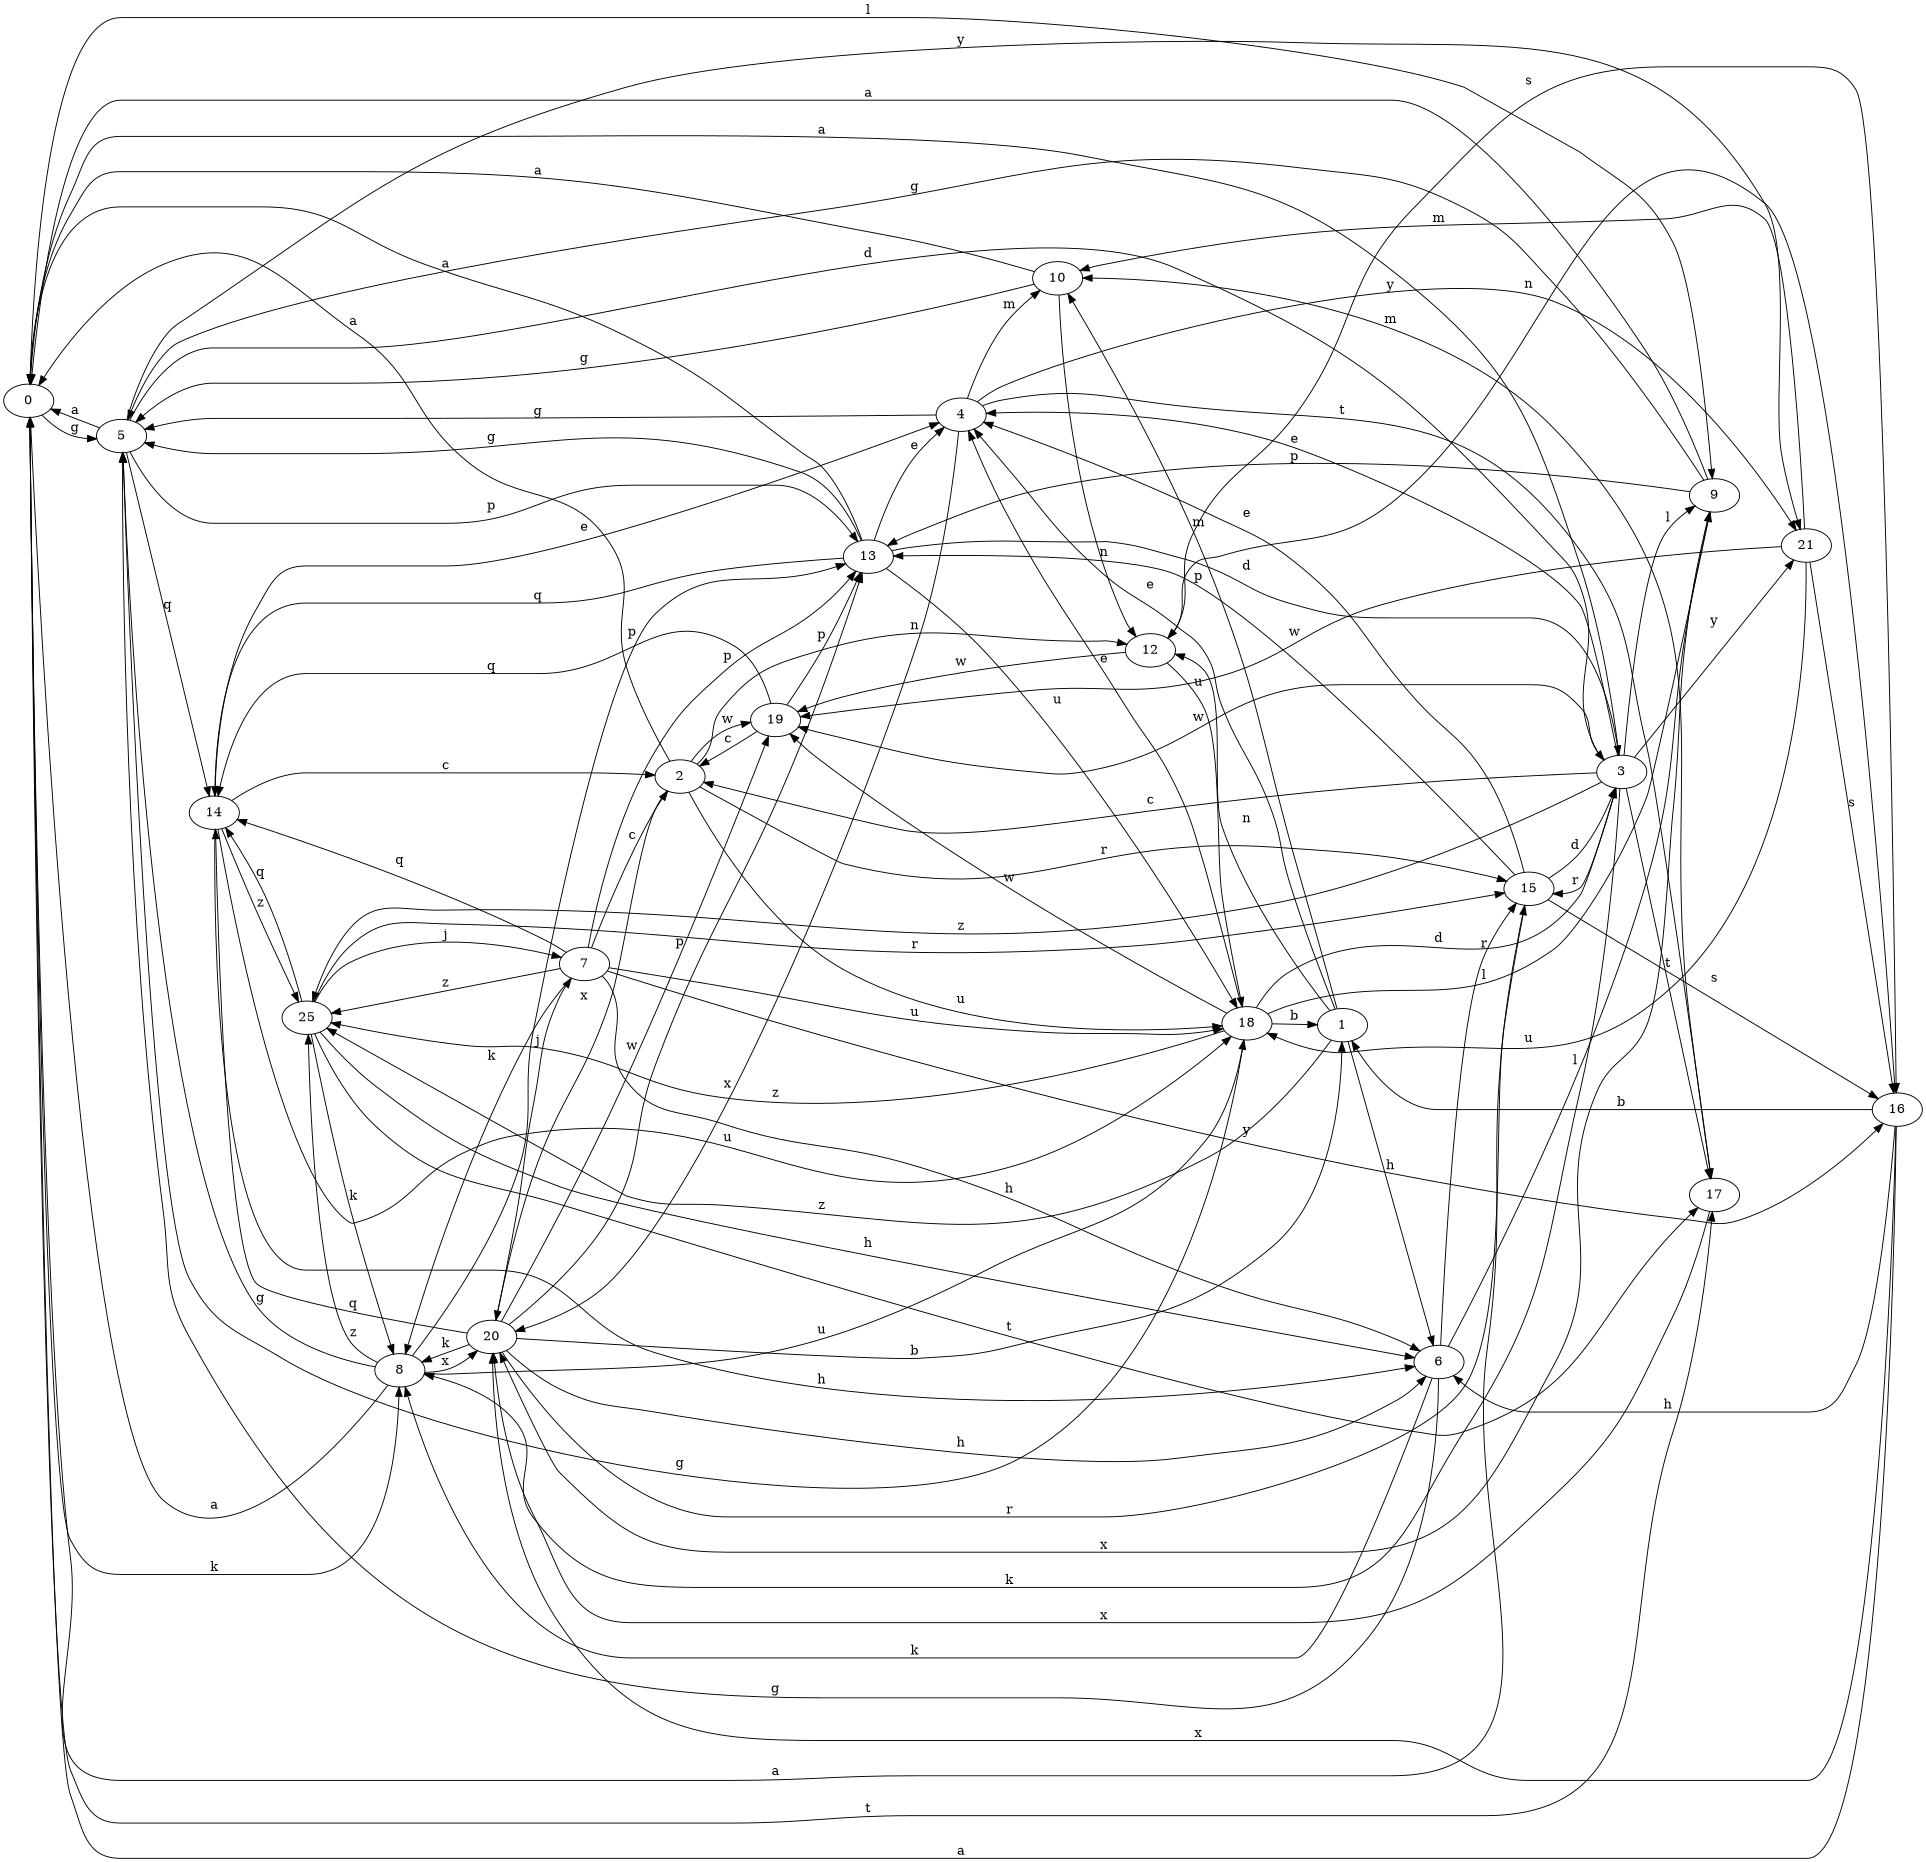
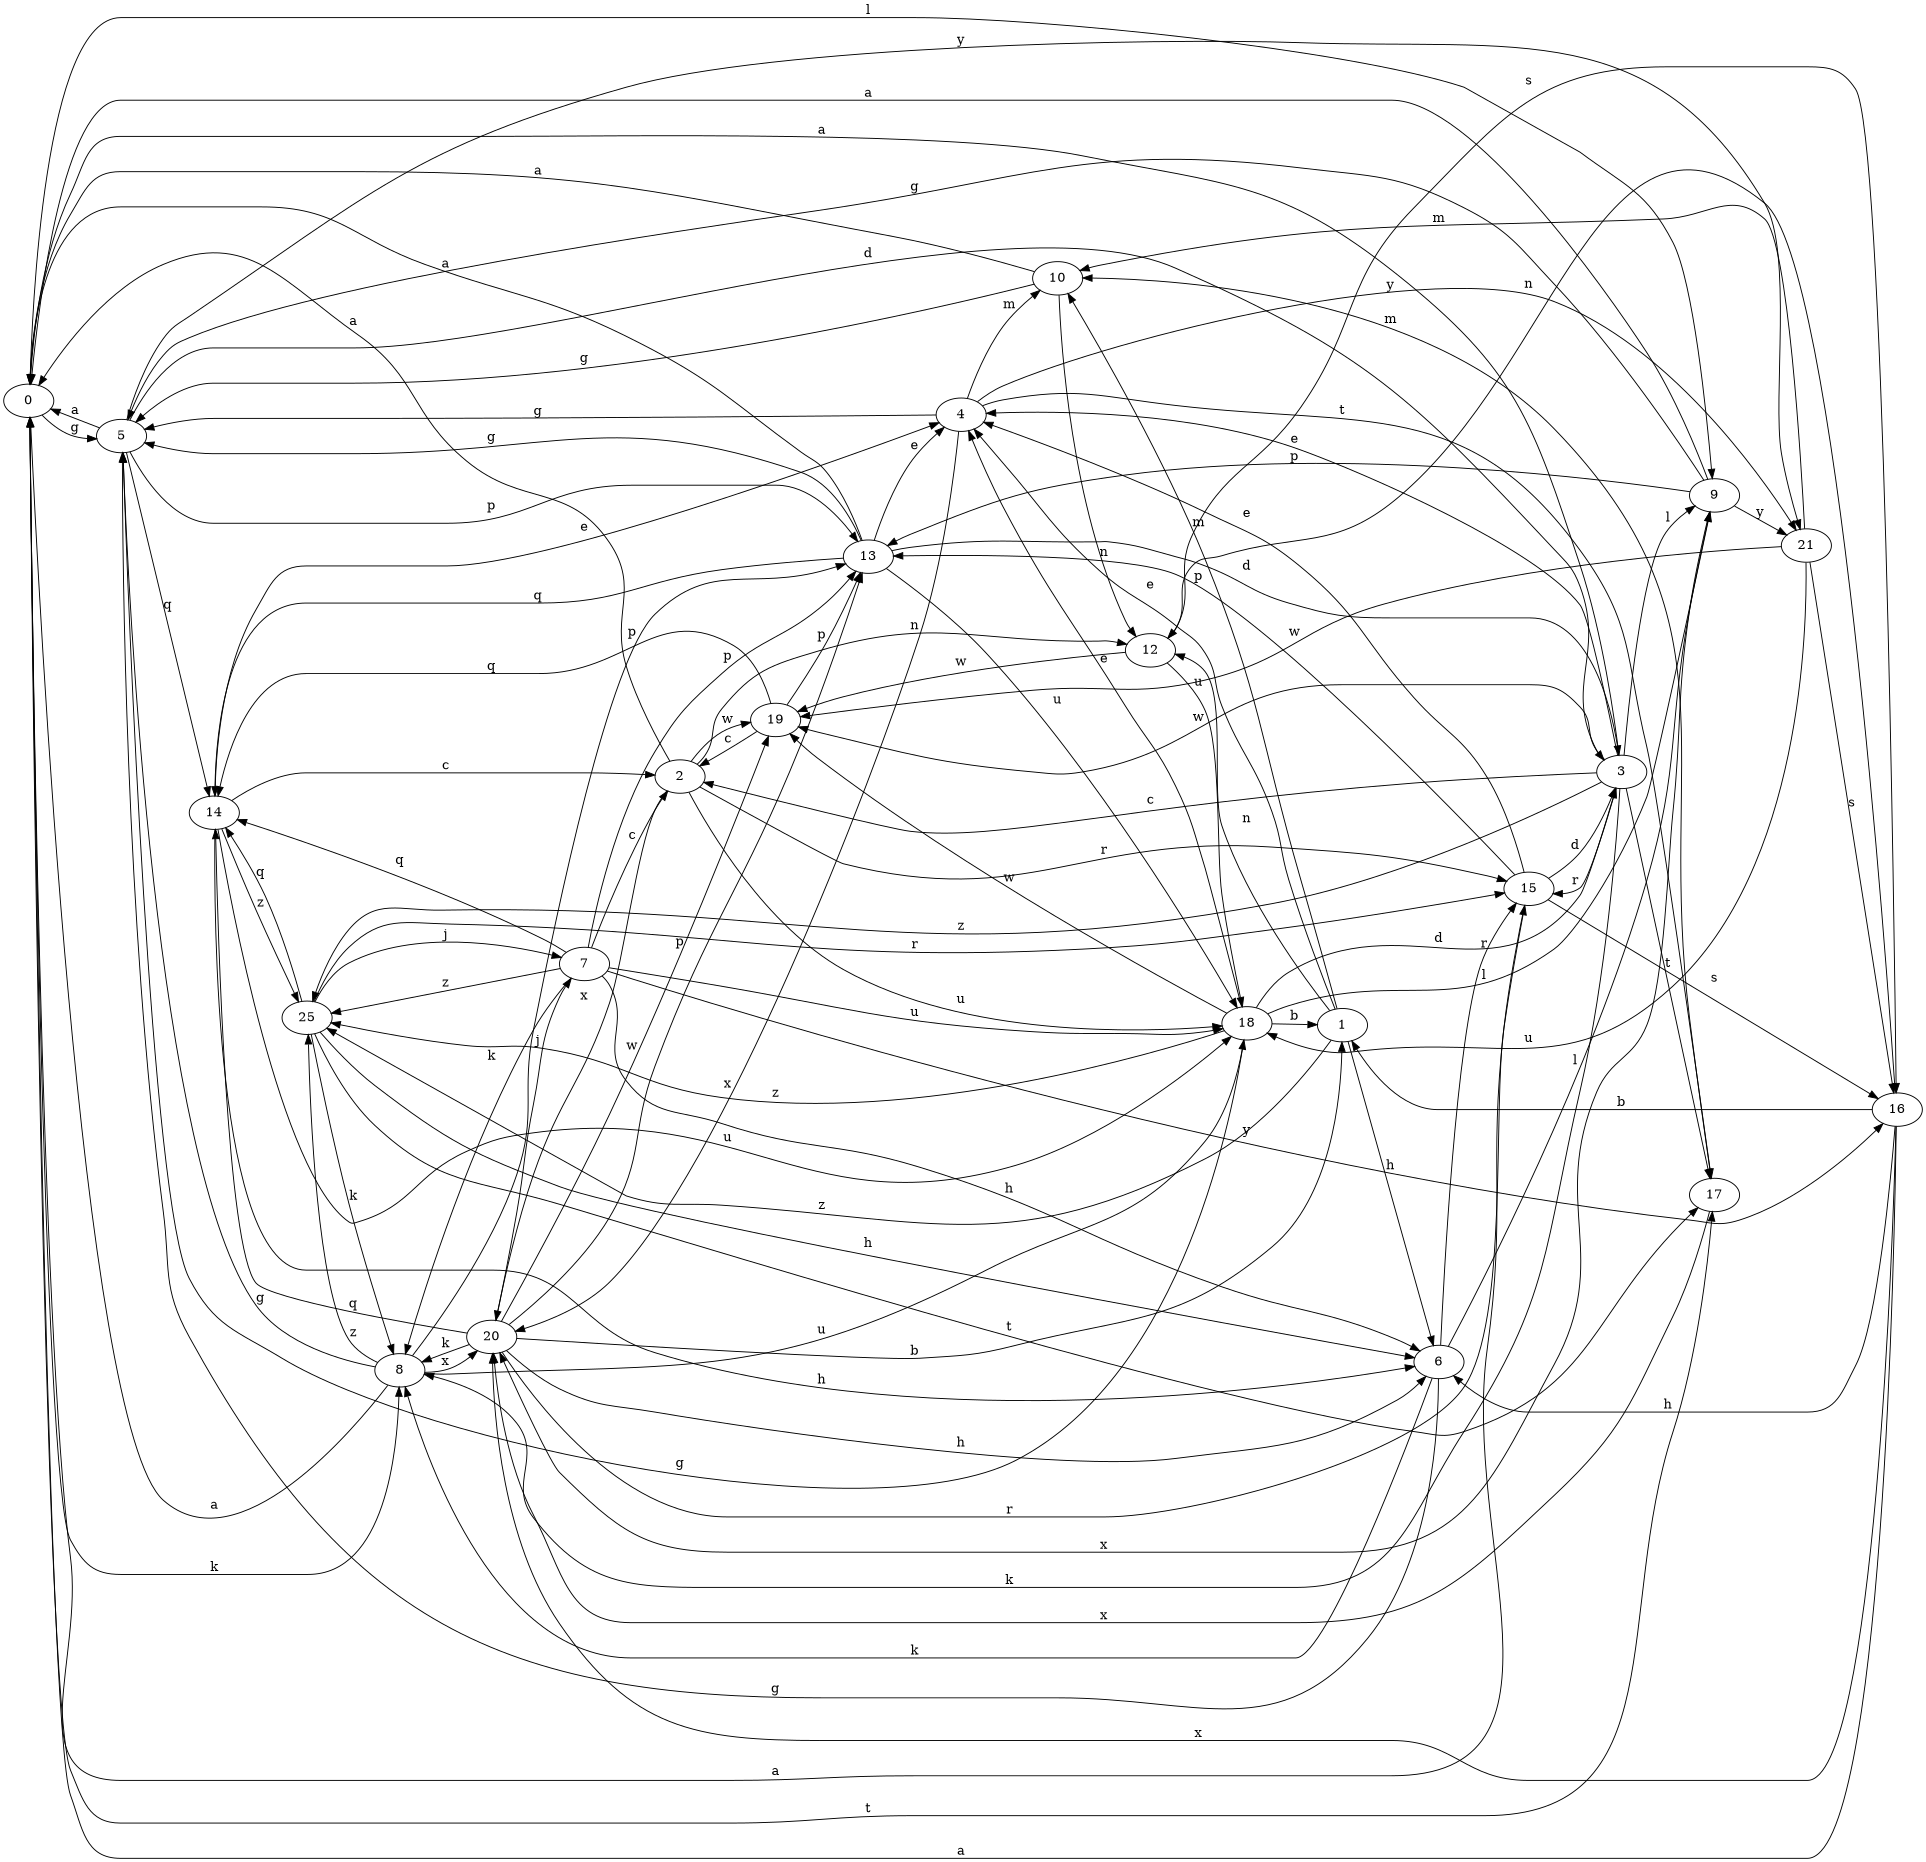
edge "3" -> "21": now "9" -> "21"
